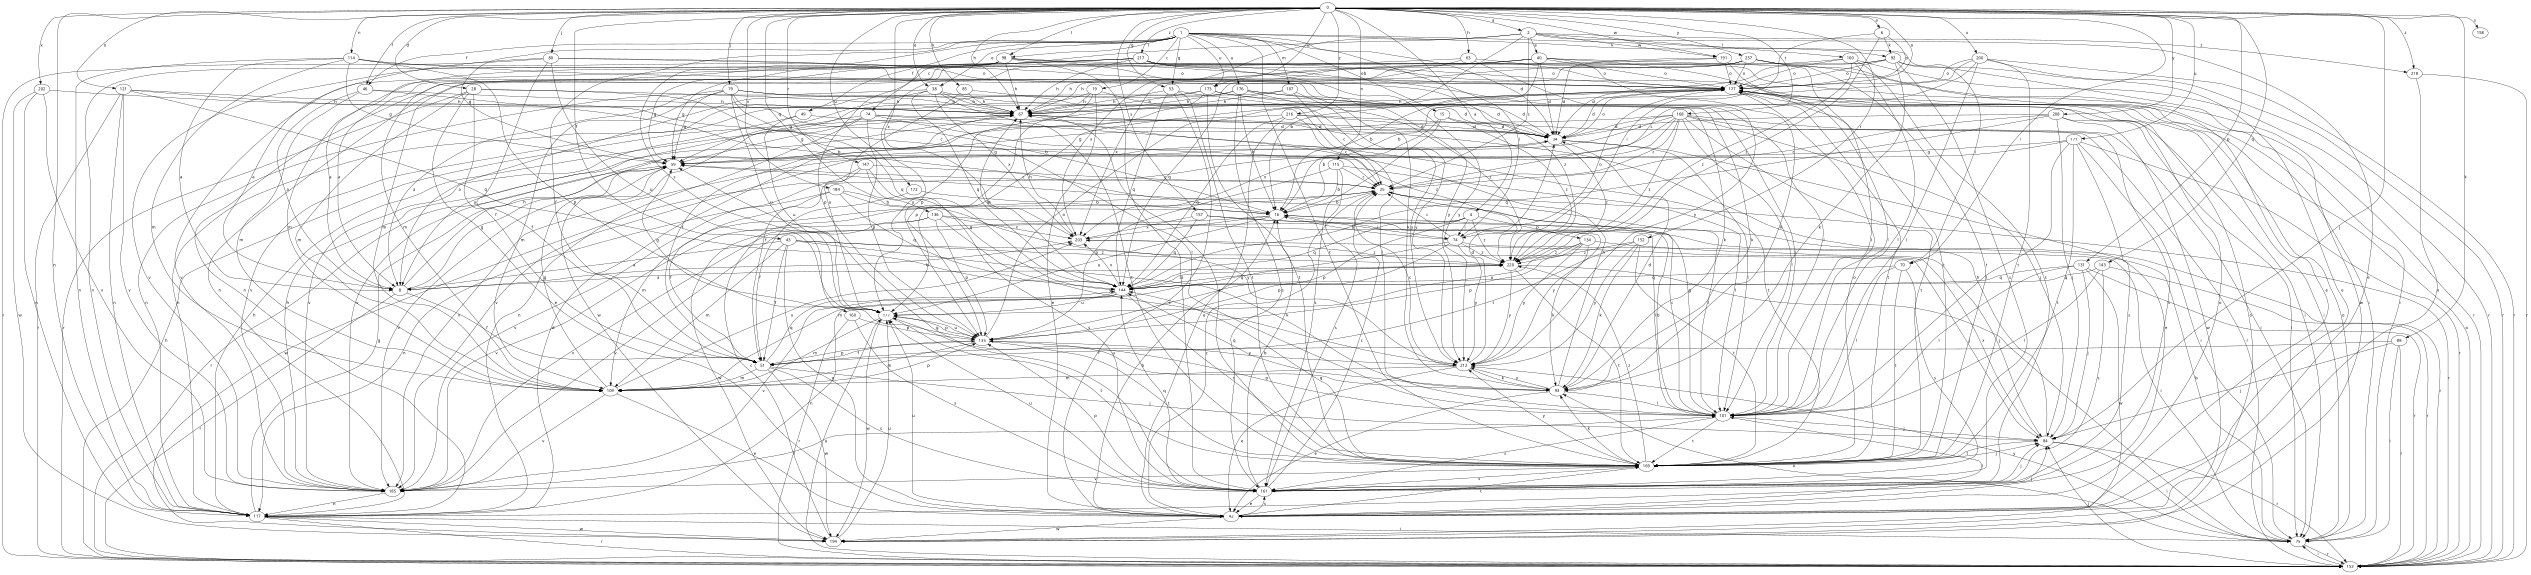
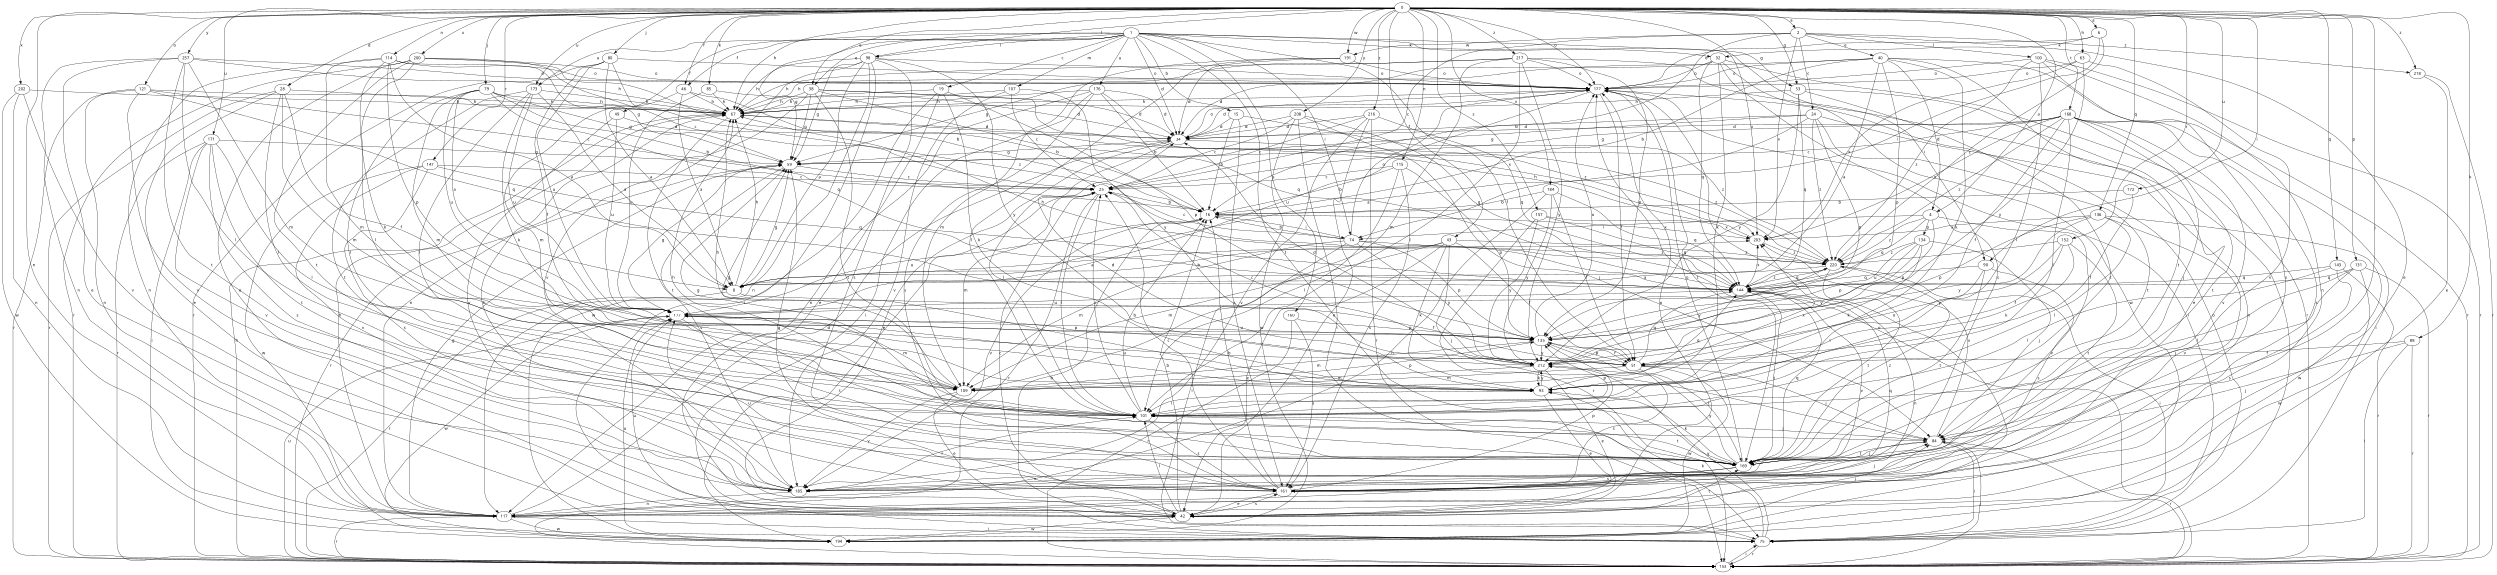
node "158": removed
edge "40" -> "34": now "40" -> "4"
node "70": label "70" -> "90"
edge "152" -> "51": label "t" -> "f"
